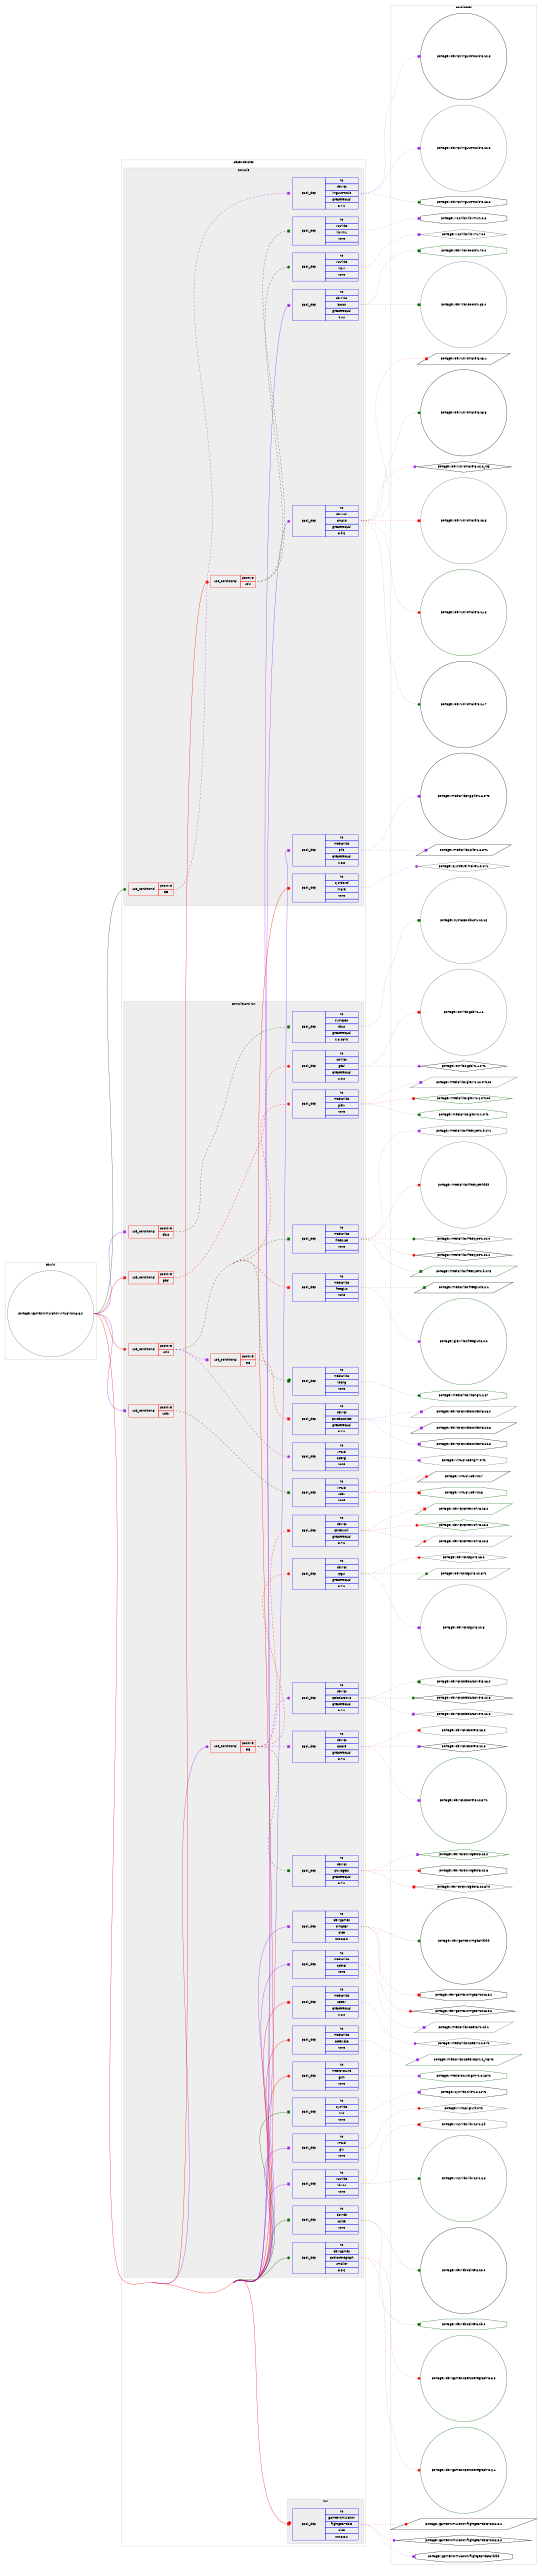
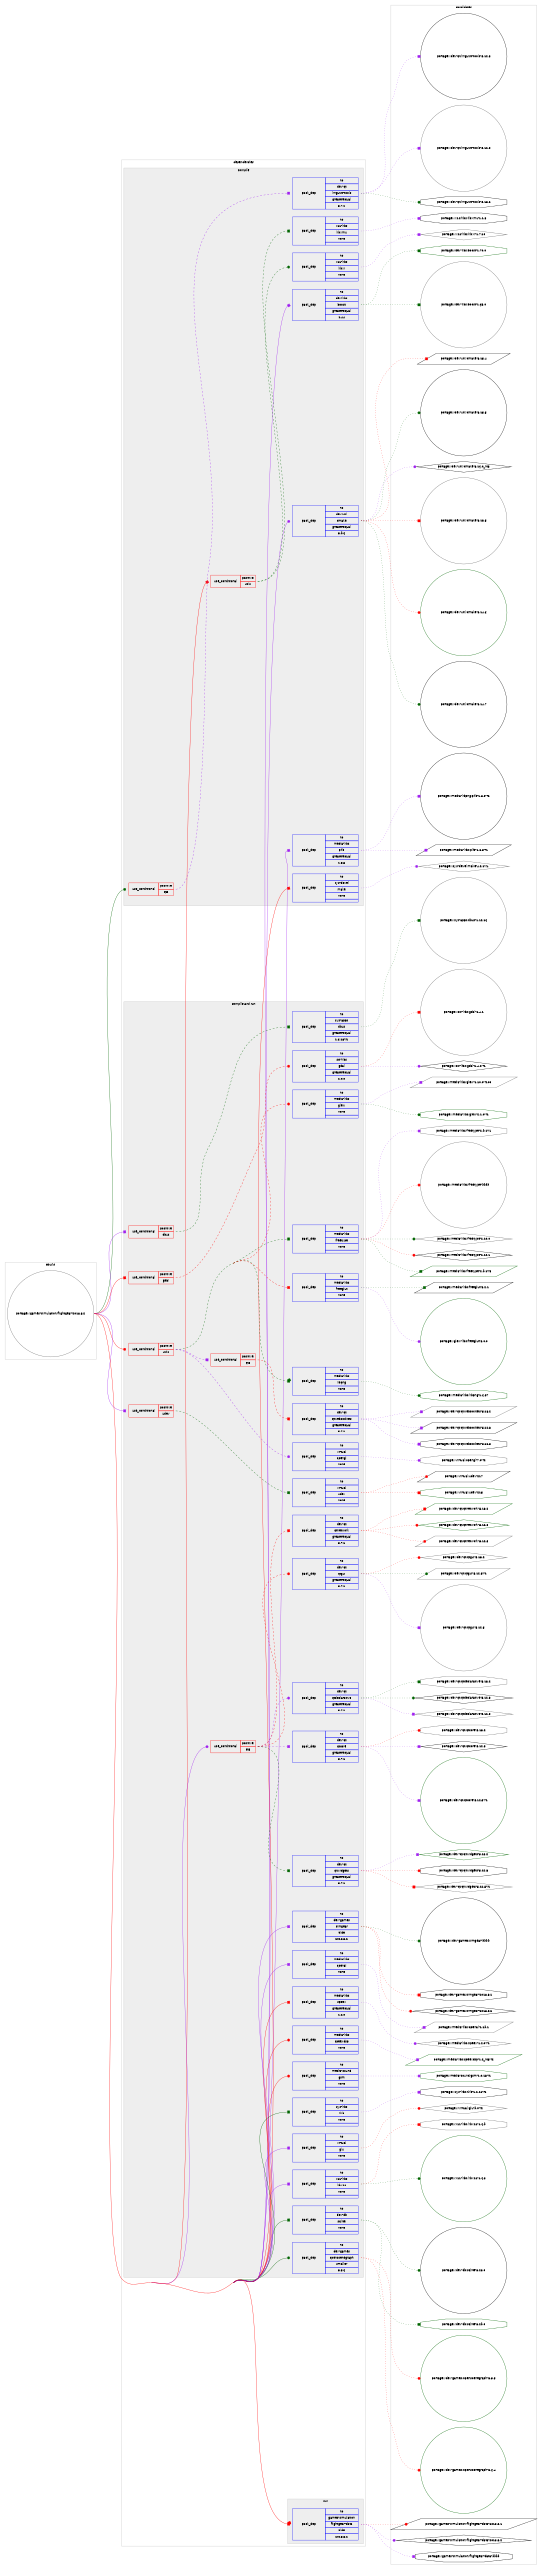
node "portage://media-libs/glew-1.6.0-r100": removed
node "portage://games-simulation/virtual-2018.3.2": label "portage://games-simulation/virtual-2018.3.2" -> "portage://games-simulation/flightgear-2018.3.2"
